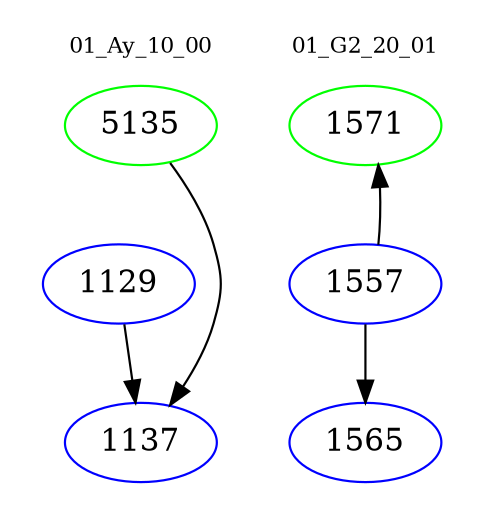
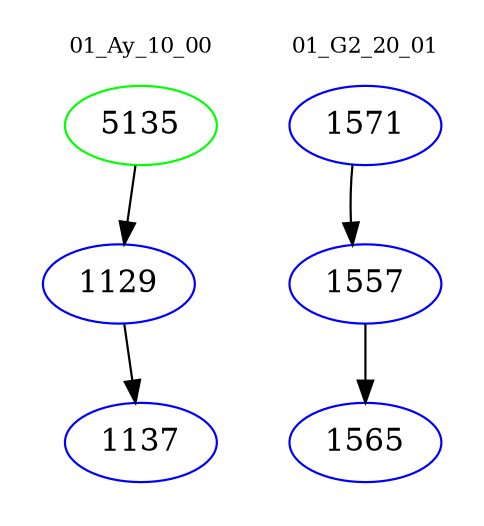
node "1571": color green -> blue
edge "1557" -> "1571": reversed
edge "5135" -> "1137": now "5135" -> "1129"
